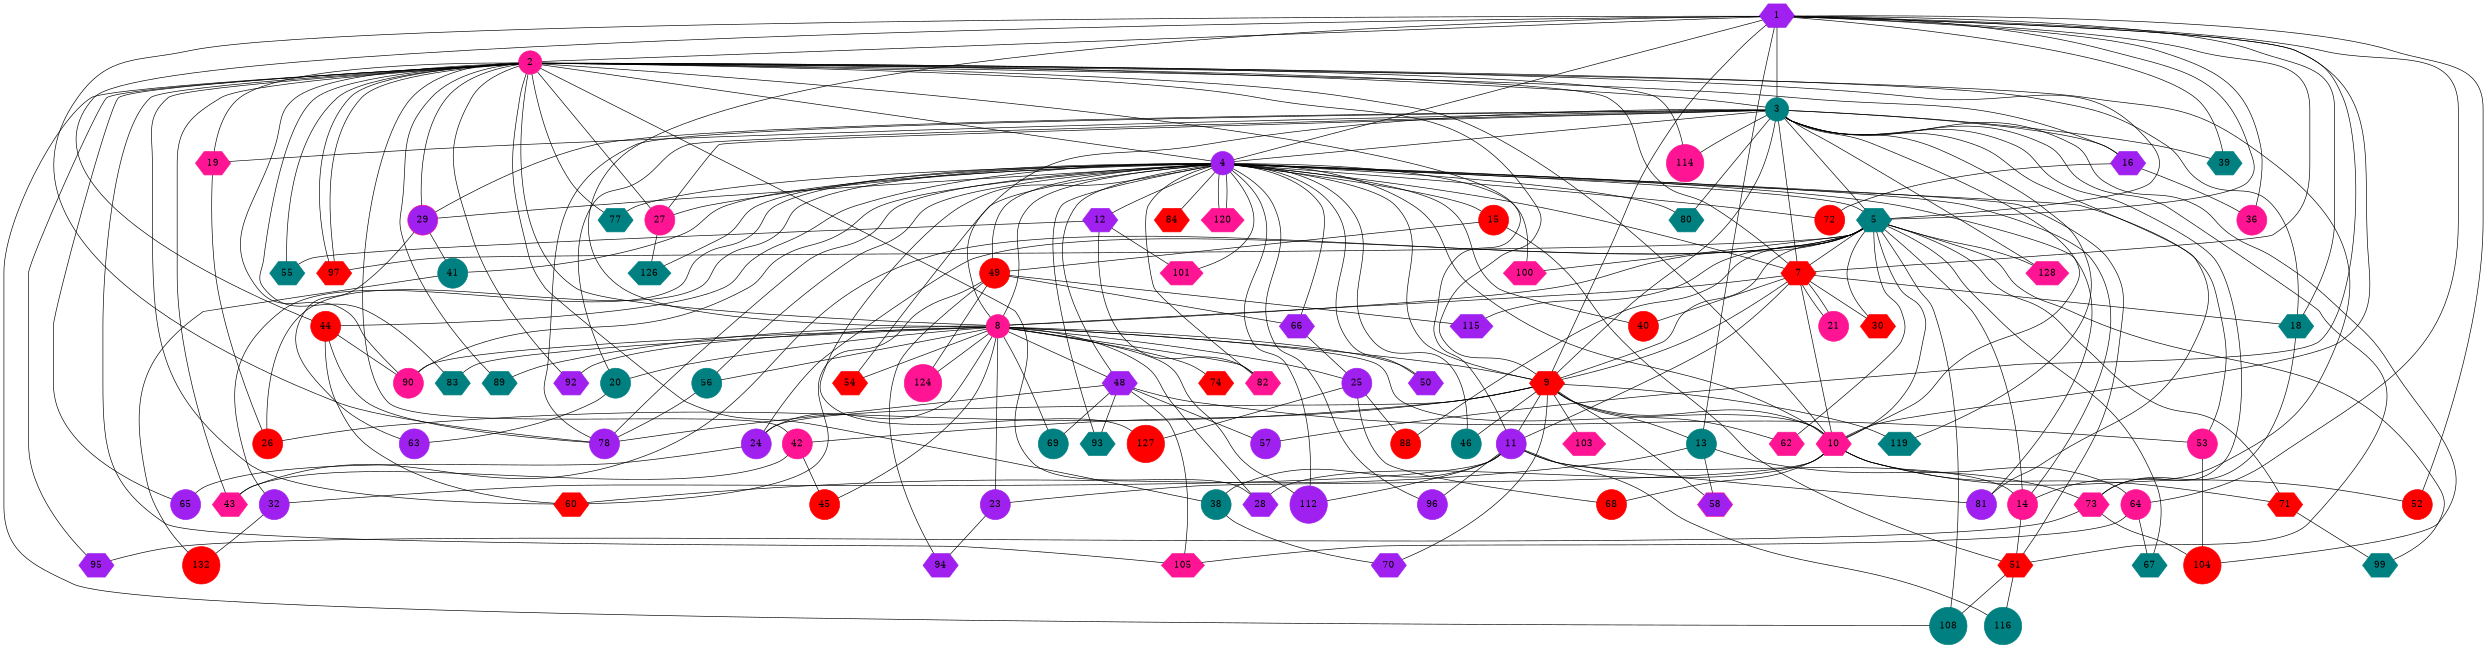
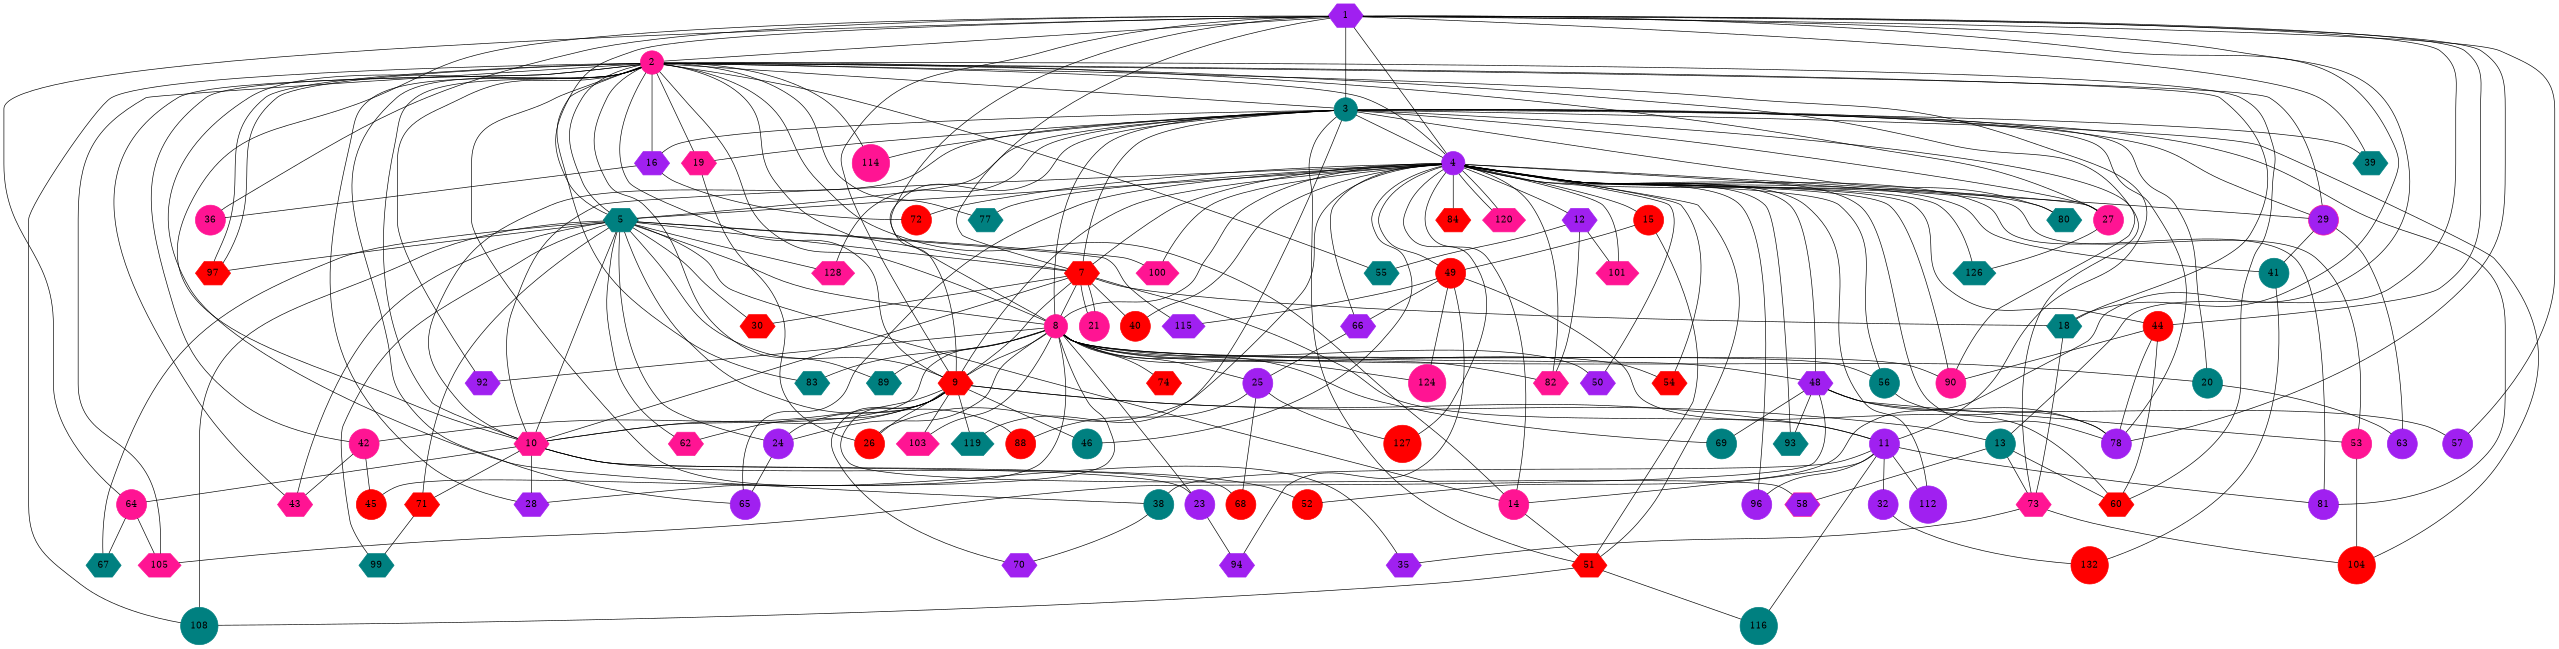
edge "4" -- "32": now "4" -- "65"
edge "8" -- "112": now "8" -- "103"
node "95": label "95" -> "35"
